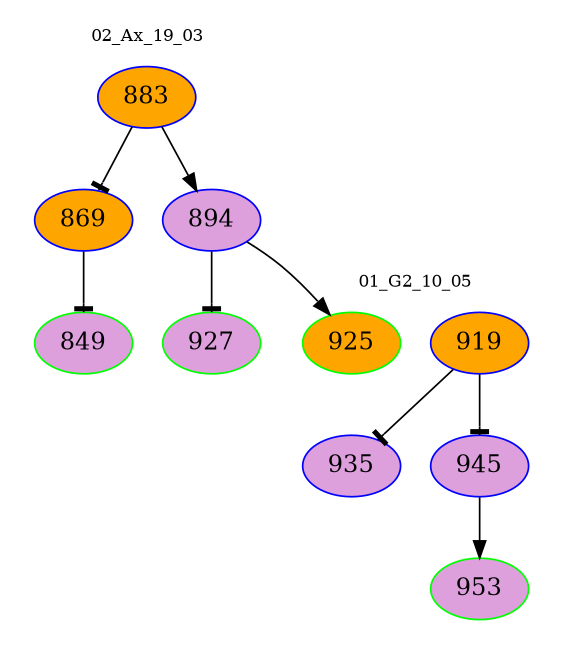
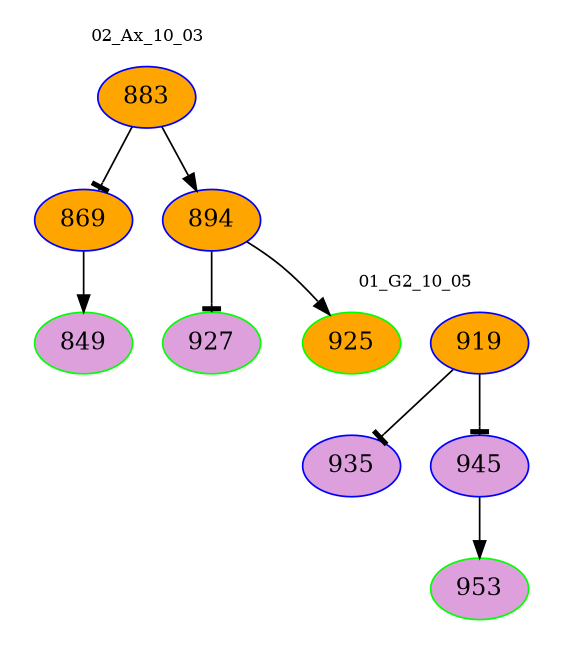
cluster "02_Ax_19_03": label "02_Ax_19_03" -> "02_Ax_10_03"
node "894": fillcolor plum -> orange
edge "869" -> "849": arrowhead tee -> normal
